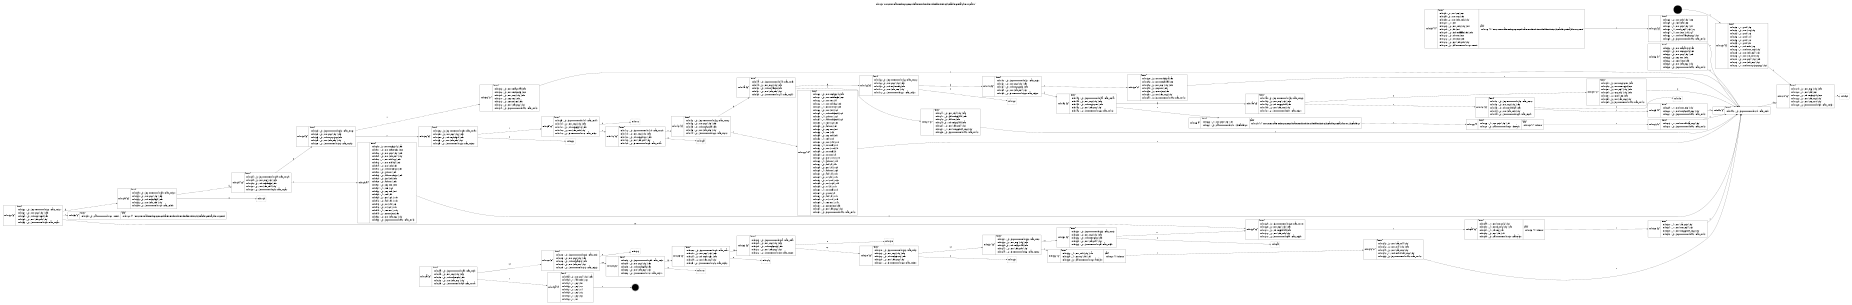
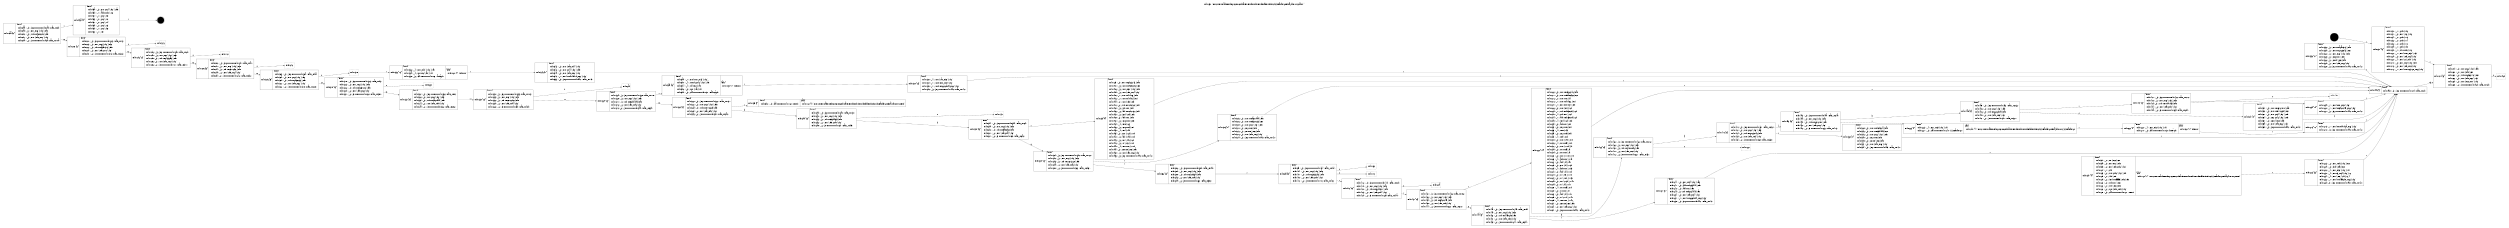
edge "0x4013e6 [25]" -> "0x40183c": now "0x4013ff [25]" -> "0x40183c"
edge "0x401382 [25]" -> "0x401369 [25]": reversed
edge "0x401337 [25]" -> "0x401536 [13]": now "0x40151e" -> "0x401536 [13]"
